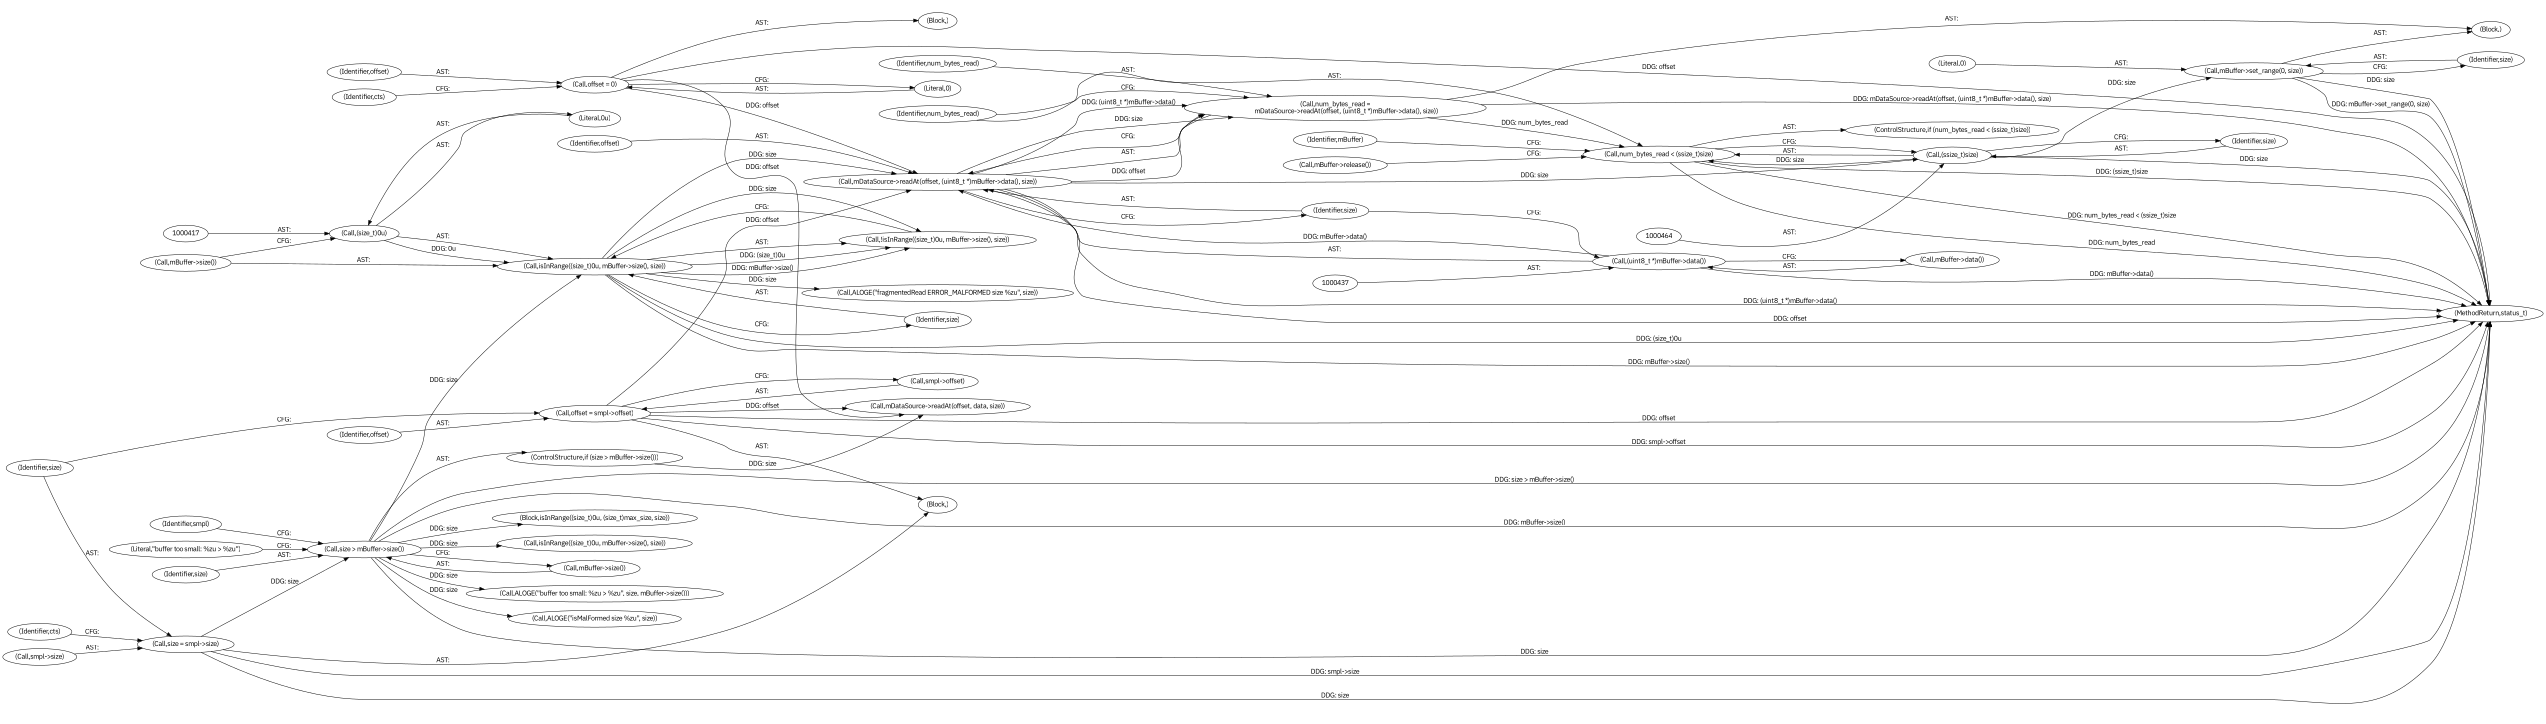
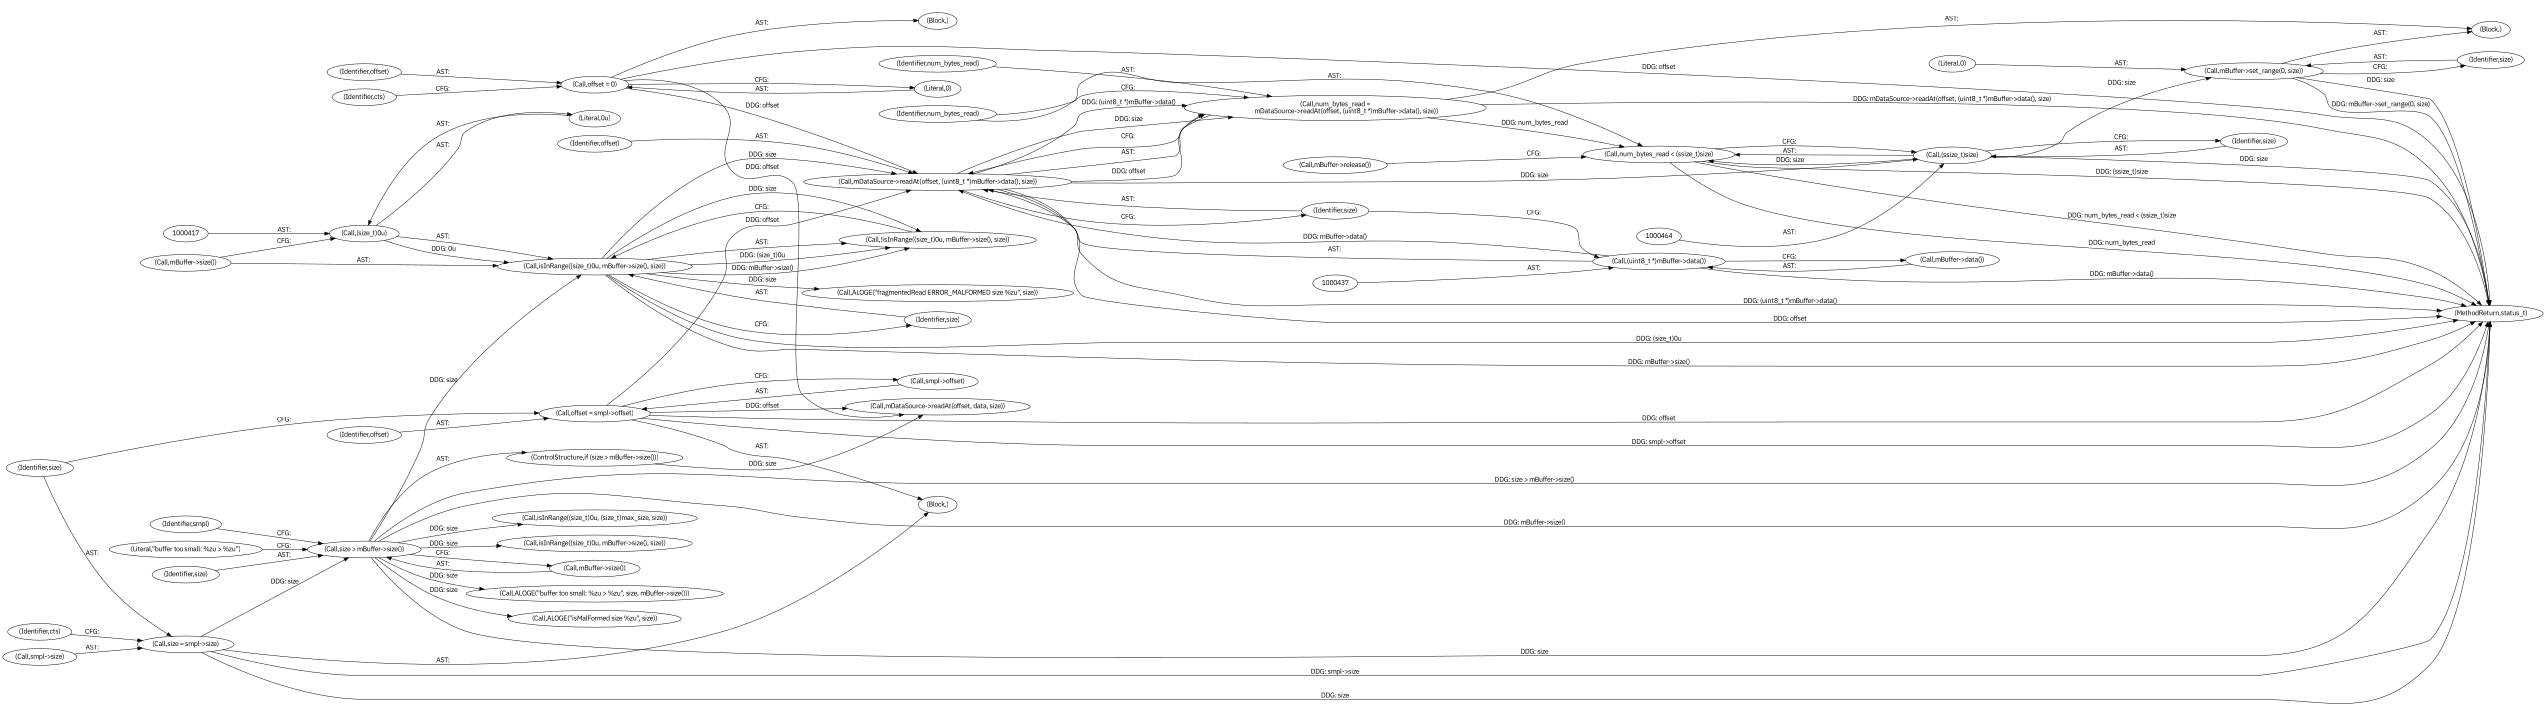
node "(ControlStructure,if (num_bytes_read < (ssize_t)size))": removed
node "(Identifier,mBuffer)": removed
node "(Block,isInRange((size_t)0u, (size_t)max_size, size))": label "(Block,isInRange((size_t)0u, (size_t)max_size, size))" -> "(Call,isInRange((size_t)0u, (size_t)max_size, size))"
